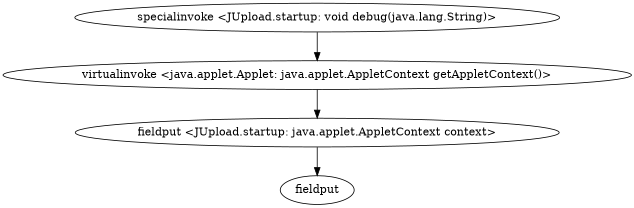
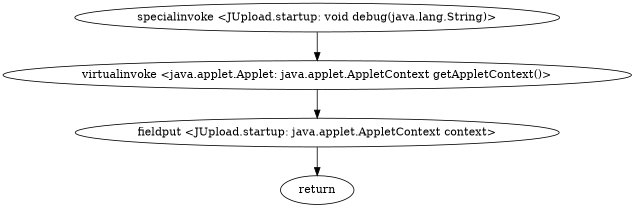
node "fieldput": label "fieldput" -> "return"
